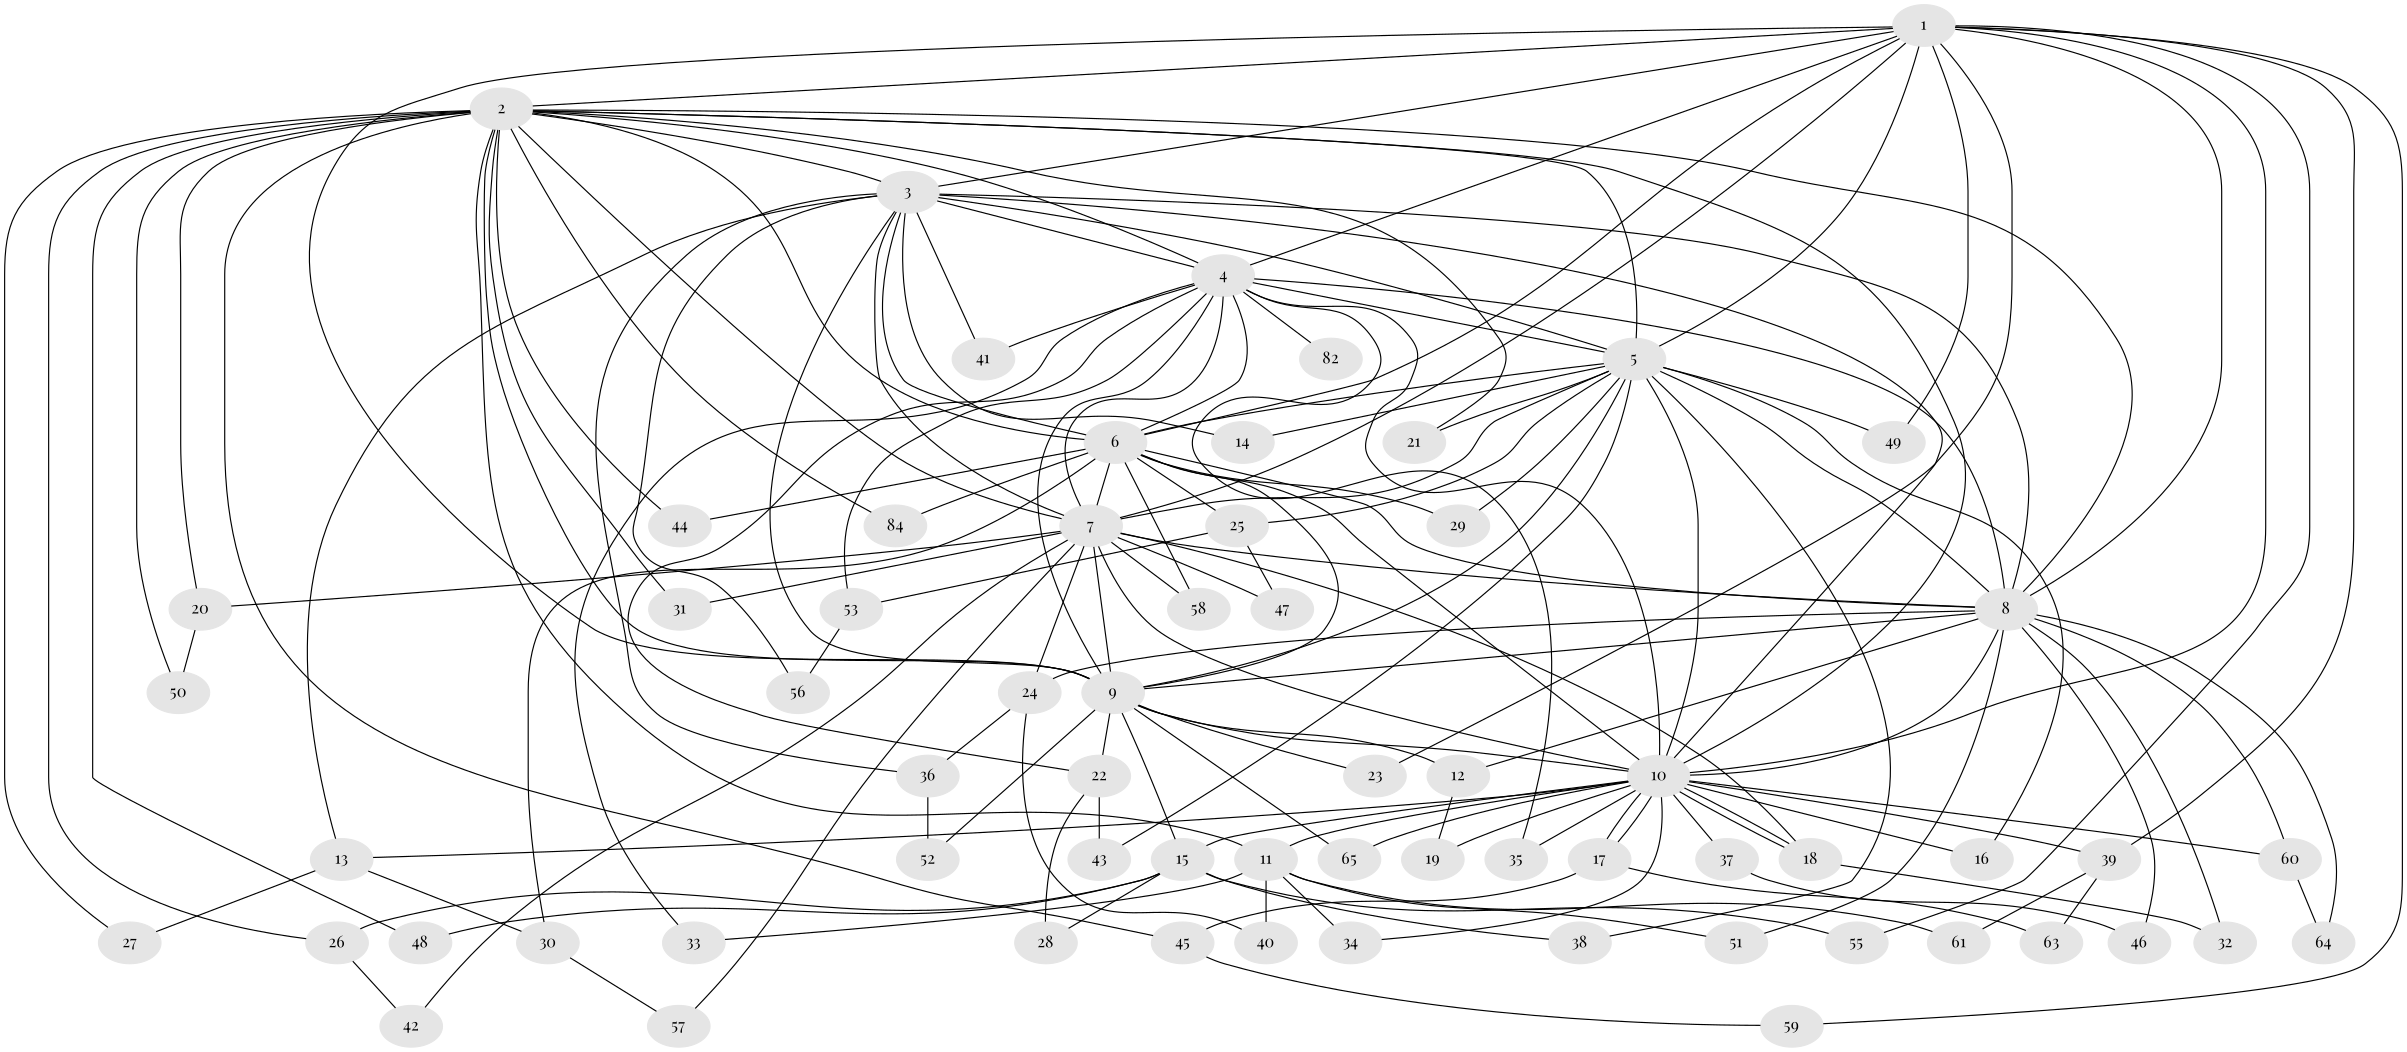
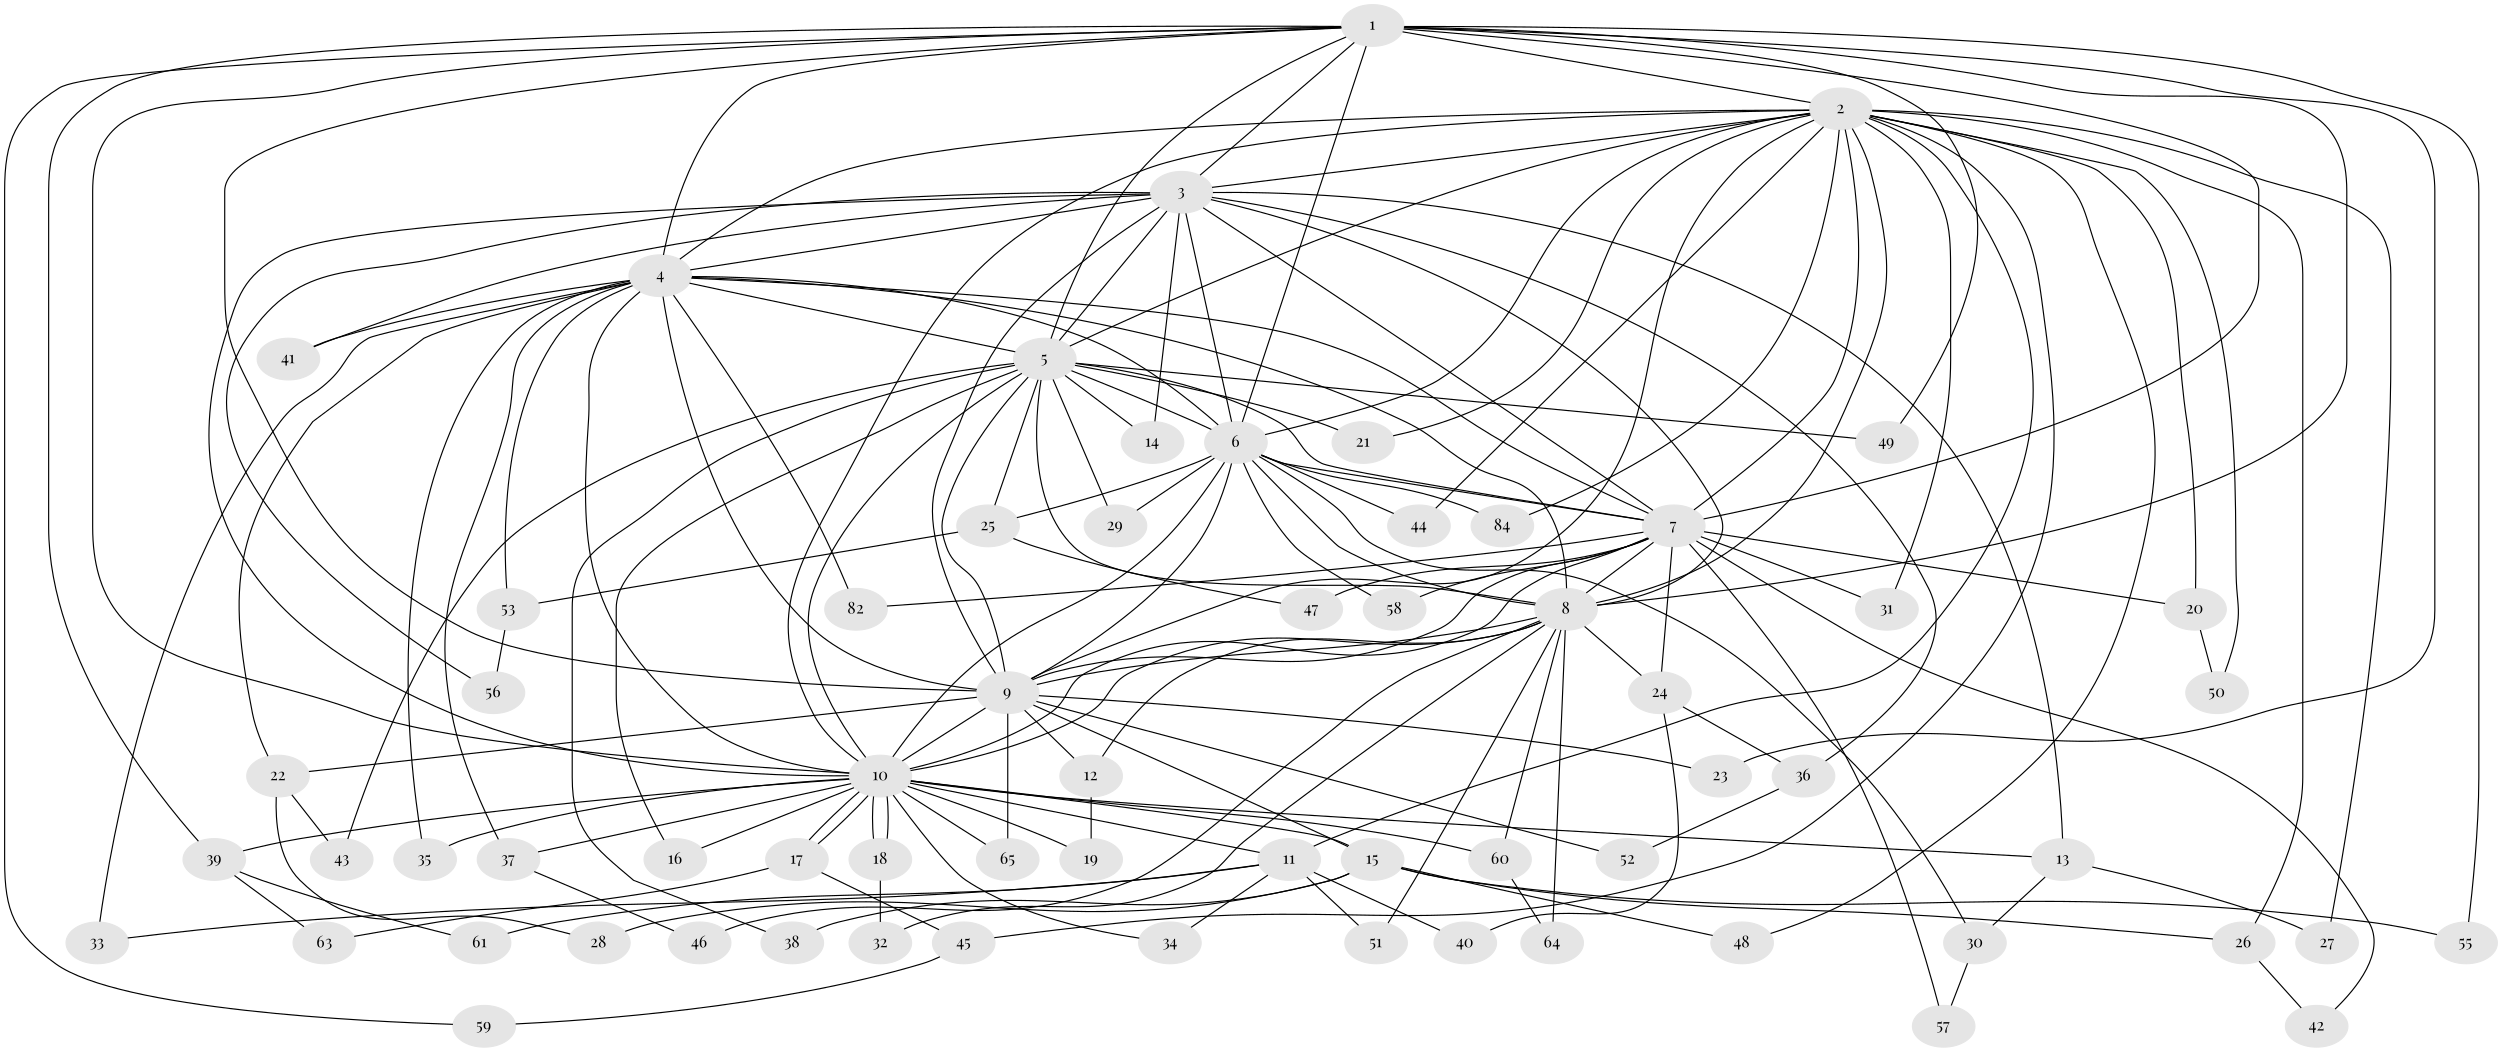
edge "4" -- "37": added
edge "7" -- "18": now "7" -- "82"
